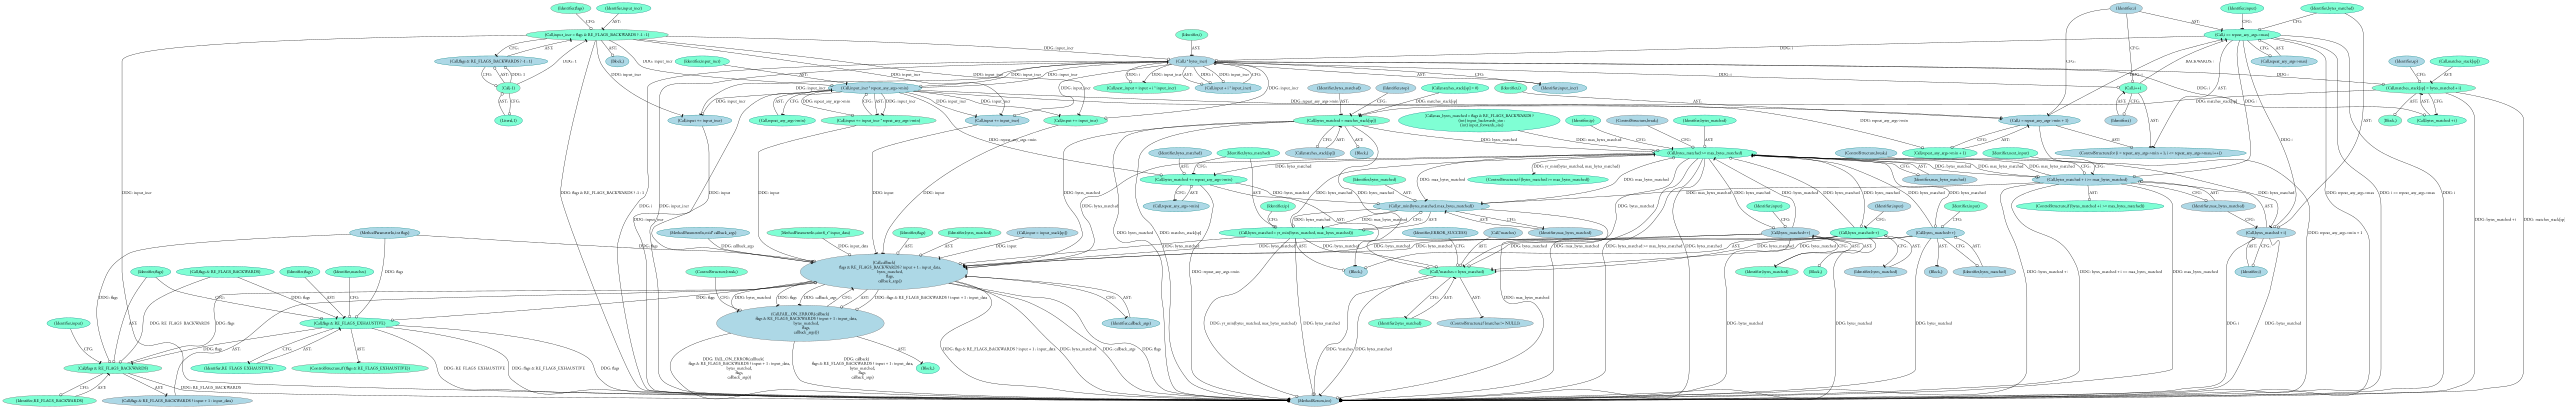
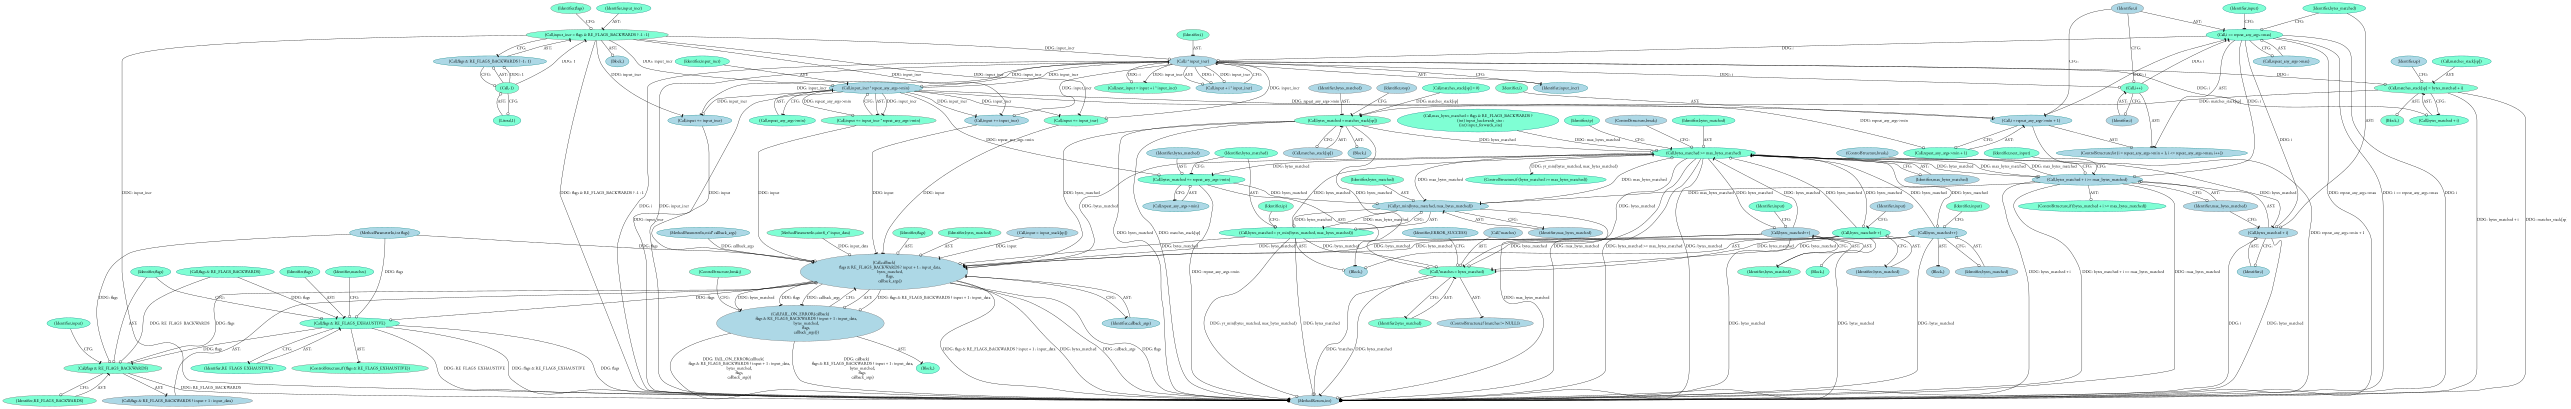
node "(Call,i * bytes_incr)": label "(Call,i * bytes_incr)" -> "(Call,i * input_incr)"
edge "(Call,i++)" -> "(Call,i <= repeat_any_args->max)": label "BACKWARDS: i" -> "DDG: i"
